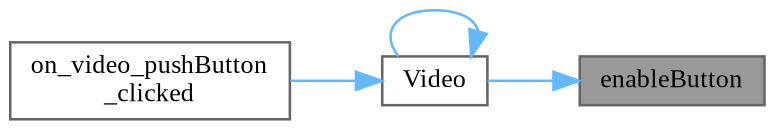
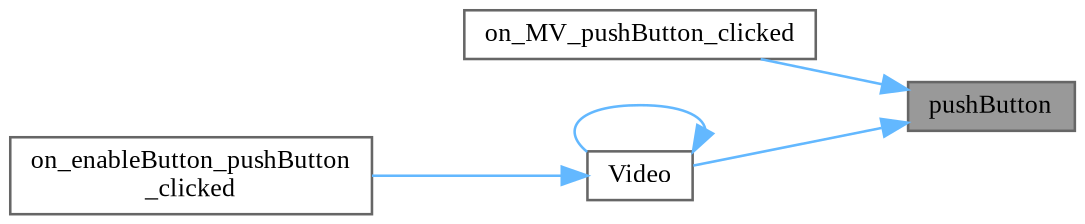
node "on_MV_pushButton_clicked": added
node "on_video_pushButton _clicked": label "on_video_pushButton _clicked" -> "on_enableButton_pushButton _clicked"
node "enableButton": label "enableButton" -> "pushButton"
